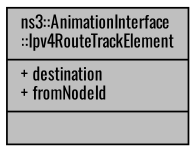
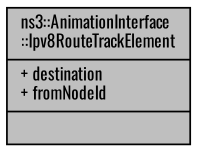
node "ns3::AnimationInterface": text "::Ipv4RouteTrackElement" -> "::Ipv8RouteTrackElement"
